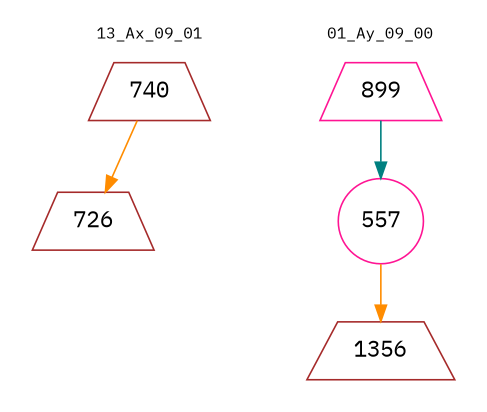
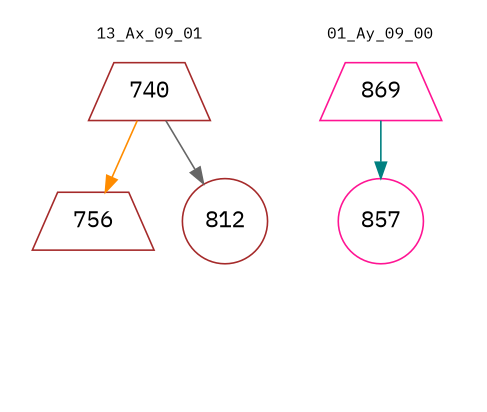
node "899": label "899" -> "869"
node "726": label "726" -> "756"
node "812": added
node "557": label "557" -> "857"
node "1356": removed
